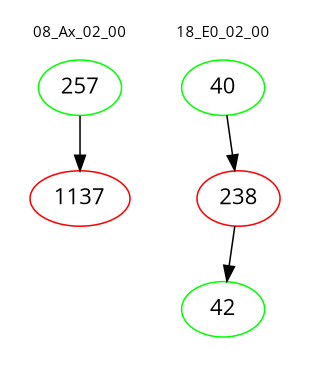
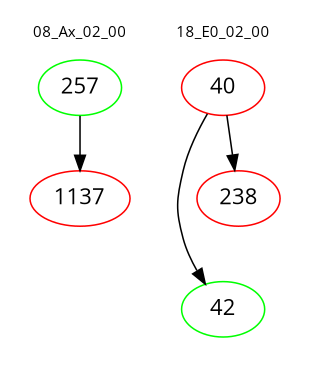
node "40": color green -> red
edge "238" -> "42": now "40" -> "42"
